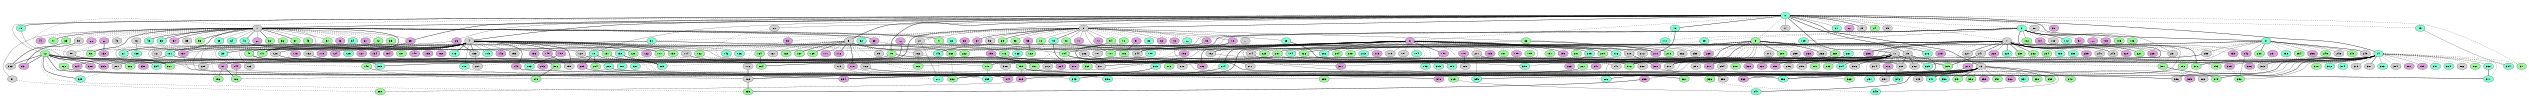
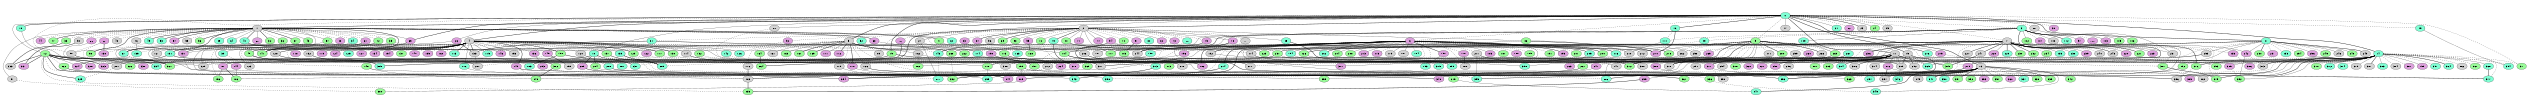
node "94": fillcolor palegreen -> plum
edge "4" -- "159": removed
edge "81" -- "39": now "81" -- "133"
edge "61" -- "67": style dashed -> bold
node "158": fillcolor plum -> palegreen
node "174": added
node "213": fillcolor aquamarine -> plum
edge "14" -- "364": style dashed -> bold
edge "158" -- "237": style dashed -> bold
edge "210" -- "308": removed
node "298": removed
edge "199" -- "341": style bold -> dashed
node "362": removed
